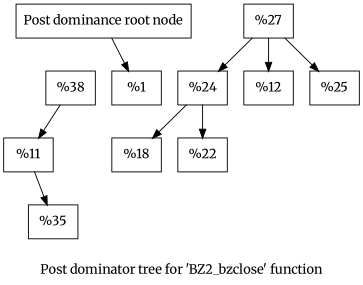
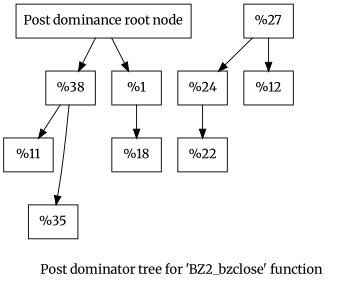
edge "Post dominance root node" -> "%38": added
node "%25": removed
edge "%24" -> "%18": now "%1" -> "%18"
edge "%11" -> "%35": now "%38" -> "%35"
